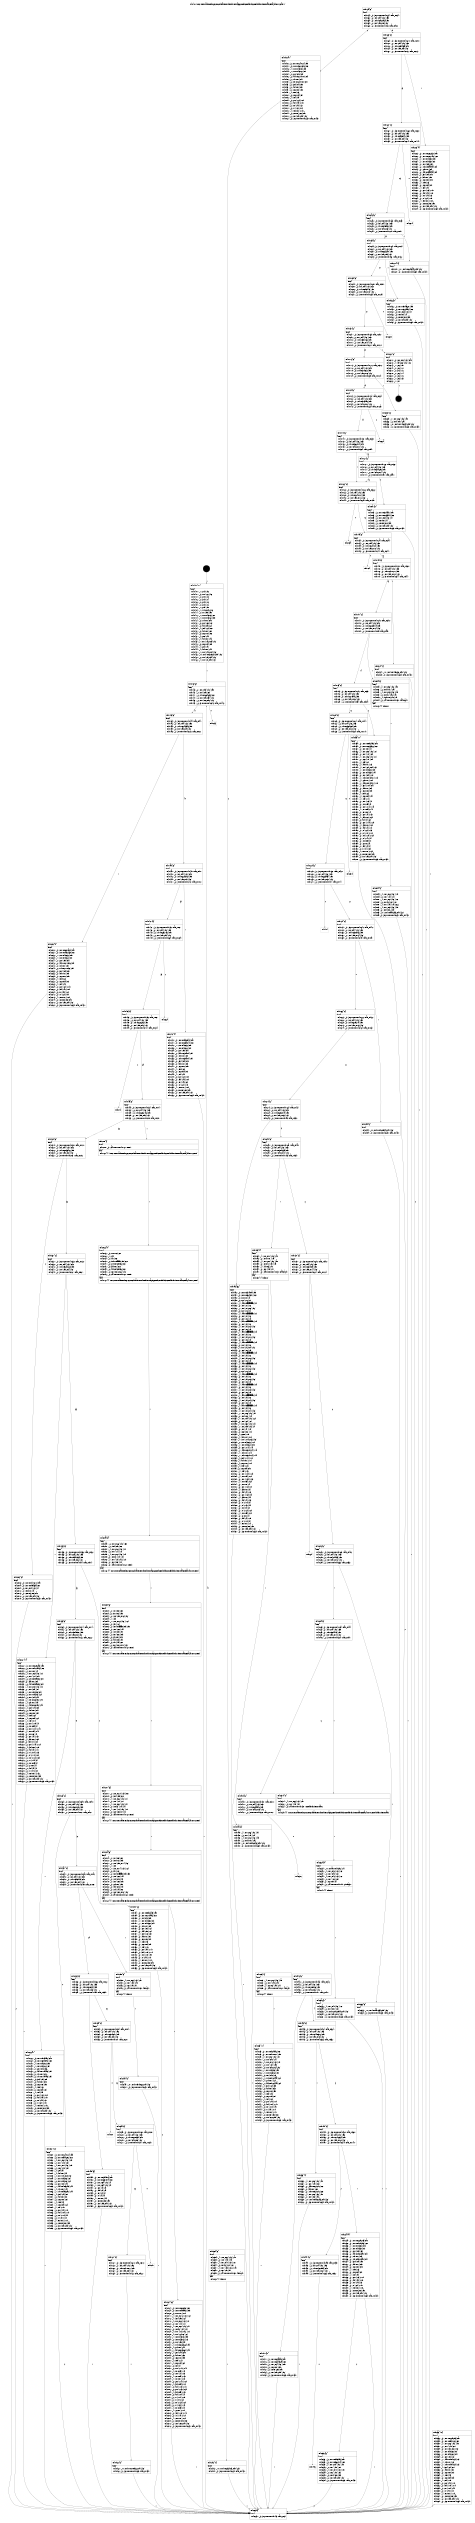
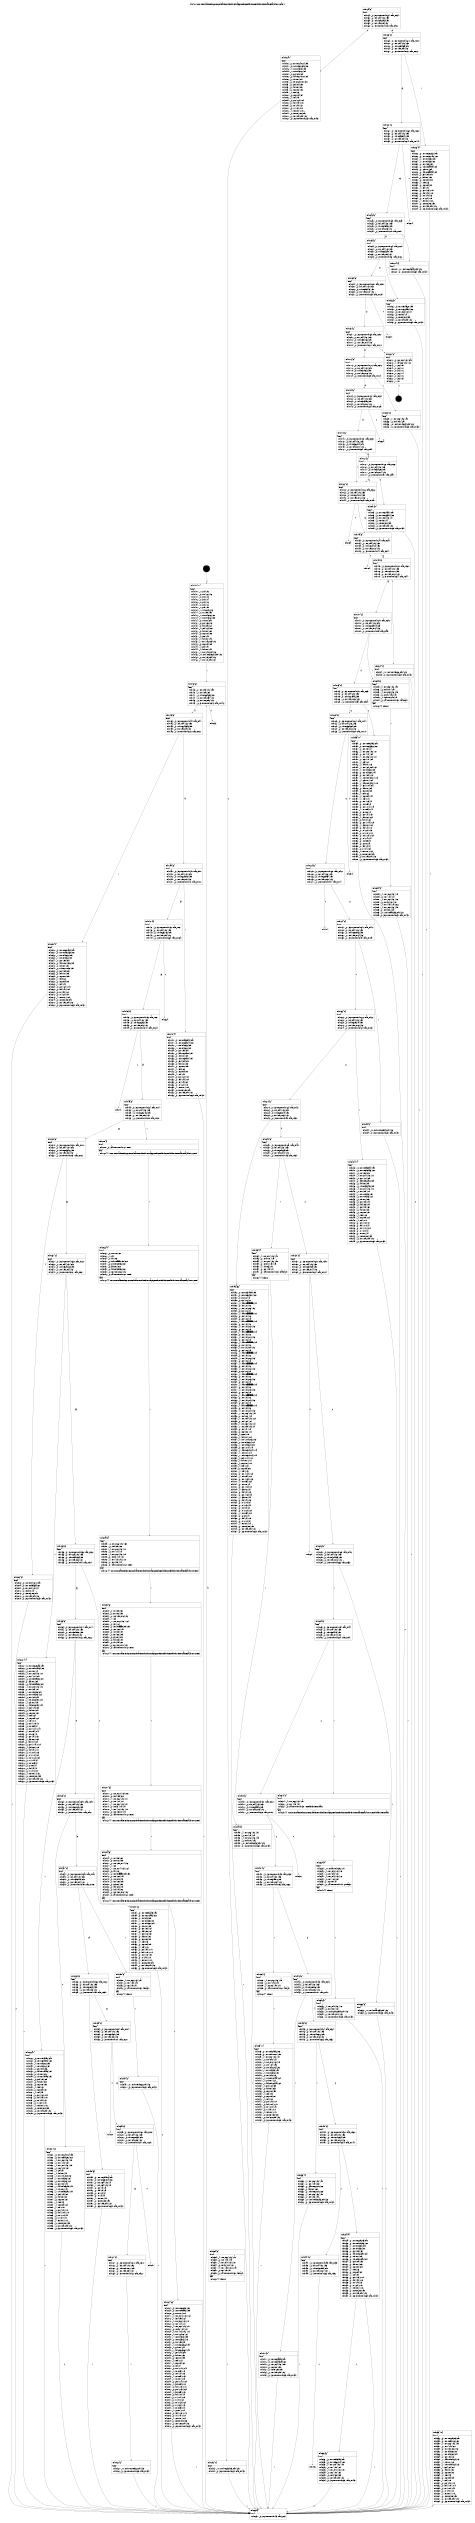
node "0x40246d [114]": added
node "0x401927 [28]": added
